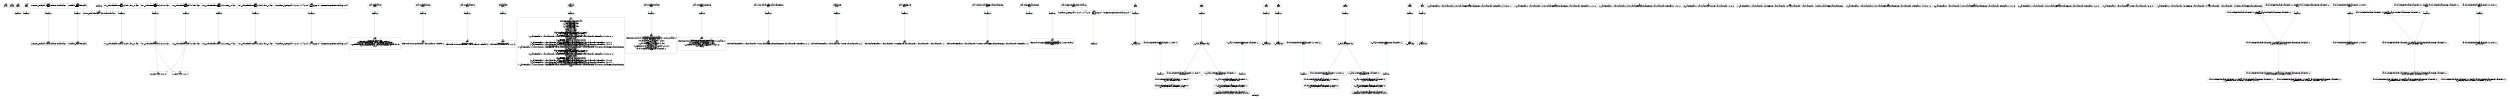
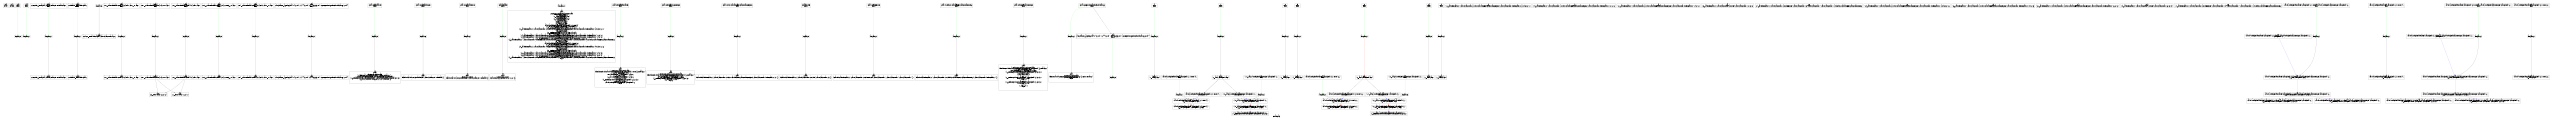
node "45": removed
node "86": text "Intensity:0" -> "Offset:0"
node "68": added
